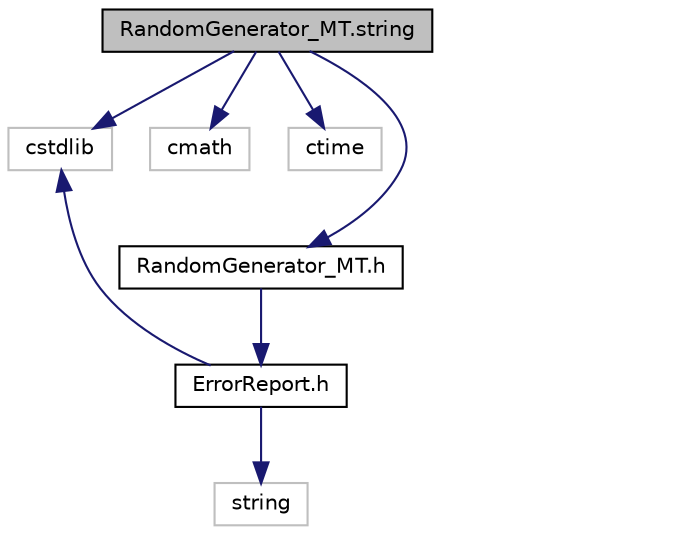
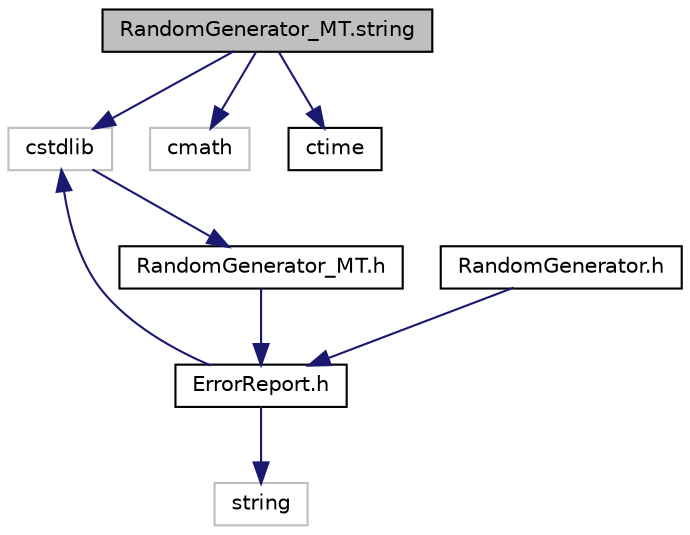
edge "RandomGenerator_MT.string" -> "RandomGenerator_MT.h": now "cstdlib" -> "RandomGenerator_MT.h"
node "ctime": color grey75 -> black
node "RandomGenerator.h": added
